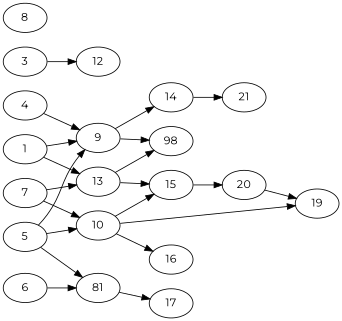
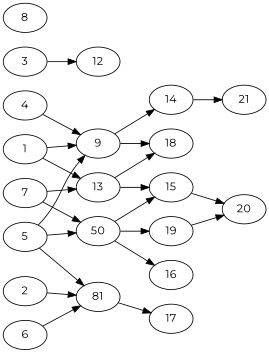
node "98": label "98" -> "18"
edge "20" -> "19": reversed
node "10": label "10" -> "50"
node "2": added
